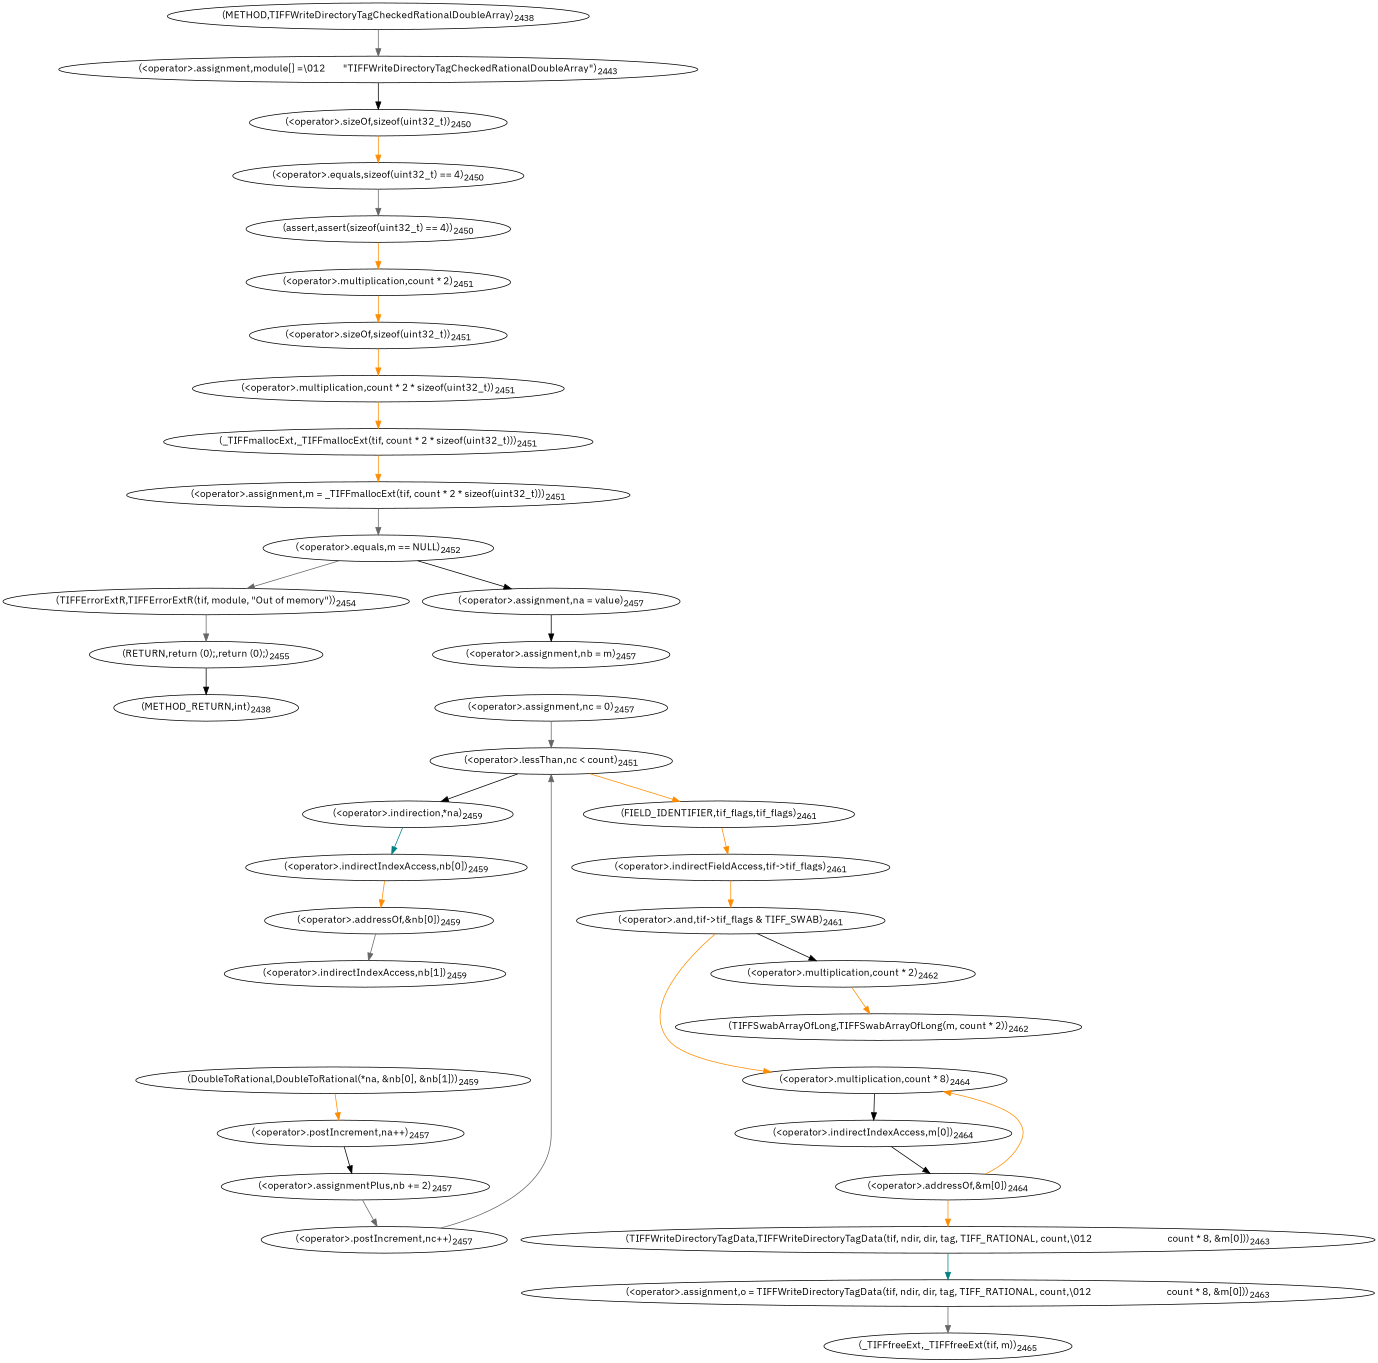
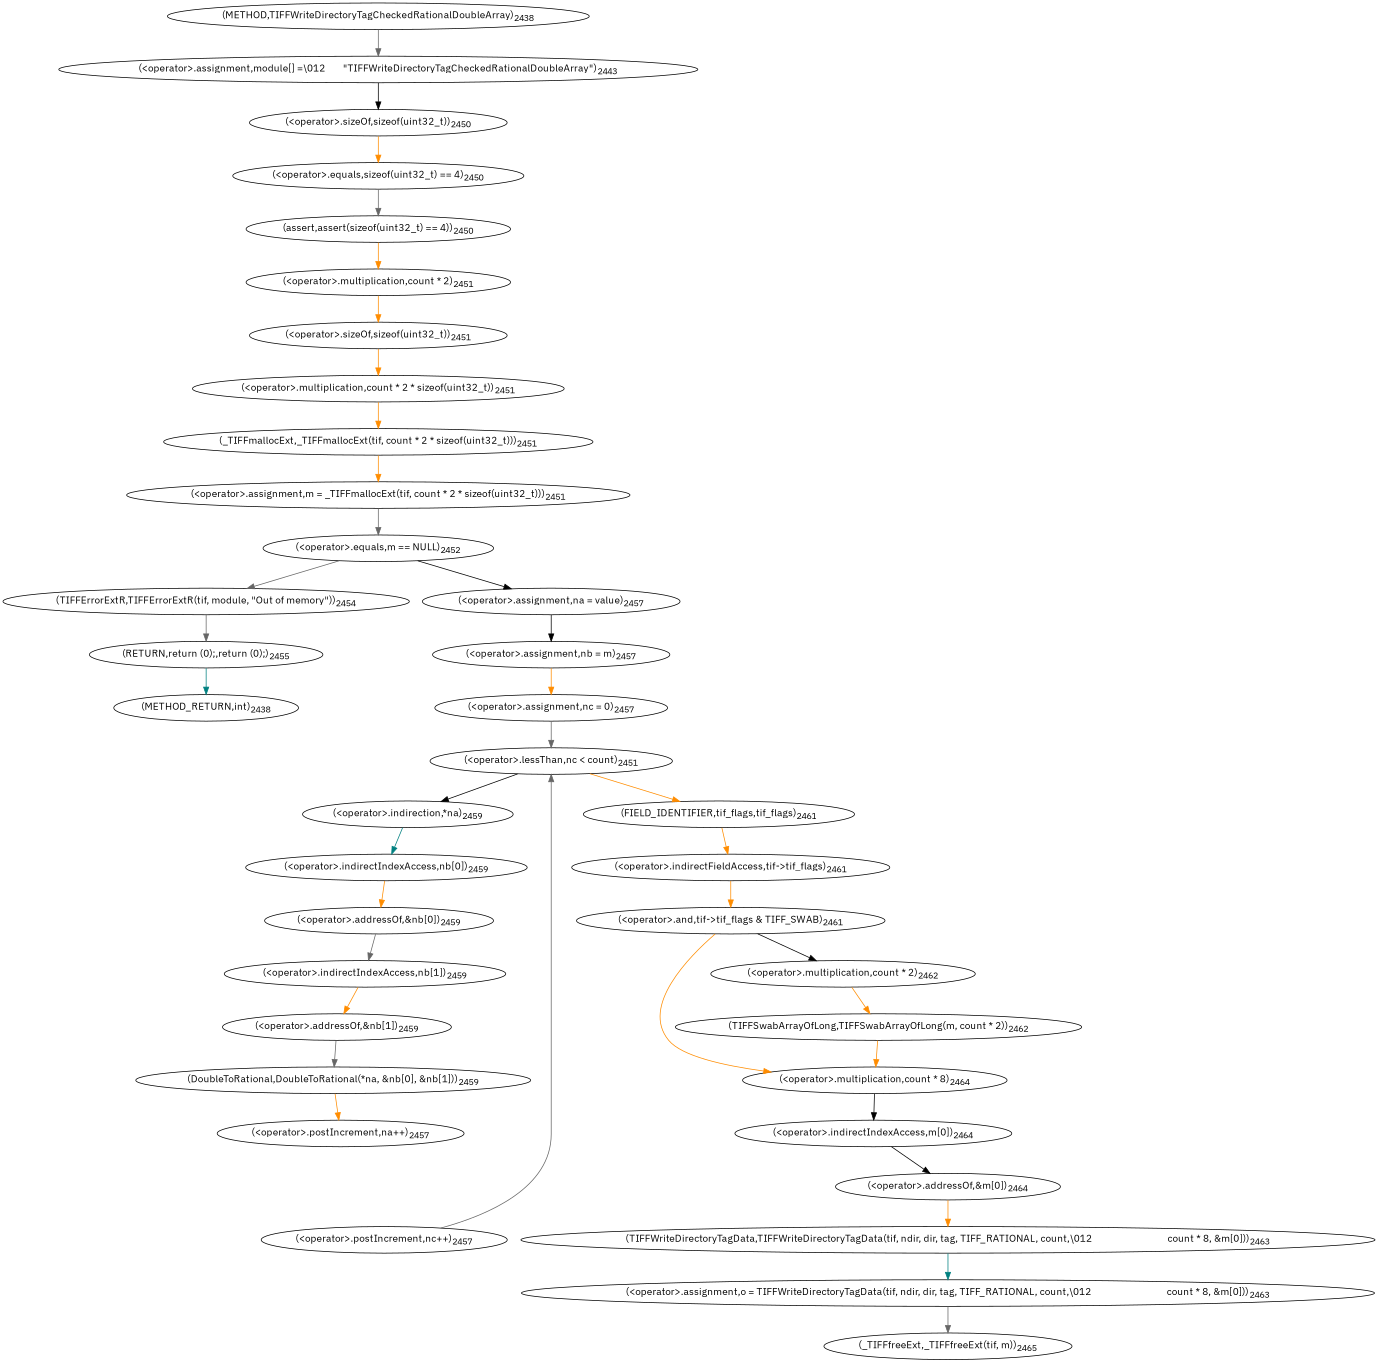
edge "(RETURN,return (0);,return (0);)" -> "(METHOD_RETURN,int)": color black -> teal
edge "(<operator>.assignment,nb = m)" -> "(<operator>.assignment,nc = 0)": added
node "(<operator>.addressOf,&nb[1])": added
edge "(<operator>.addressOf,&m[0])" -> "(<operator>.multiplication,count * 8)": now "(TIFFSwabArrayOfLong,TIFFSwabArrayOfLong(m, count * 2))" -> "(<operator>.multiplication,count * 8)"
node "(<operator>.assignmentPlus,nb += 2)": removed
